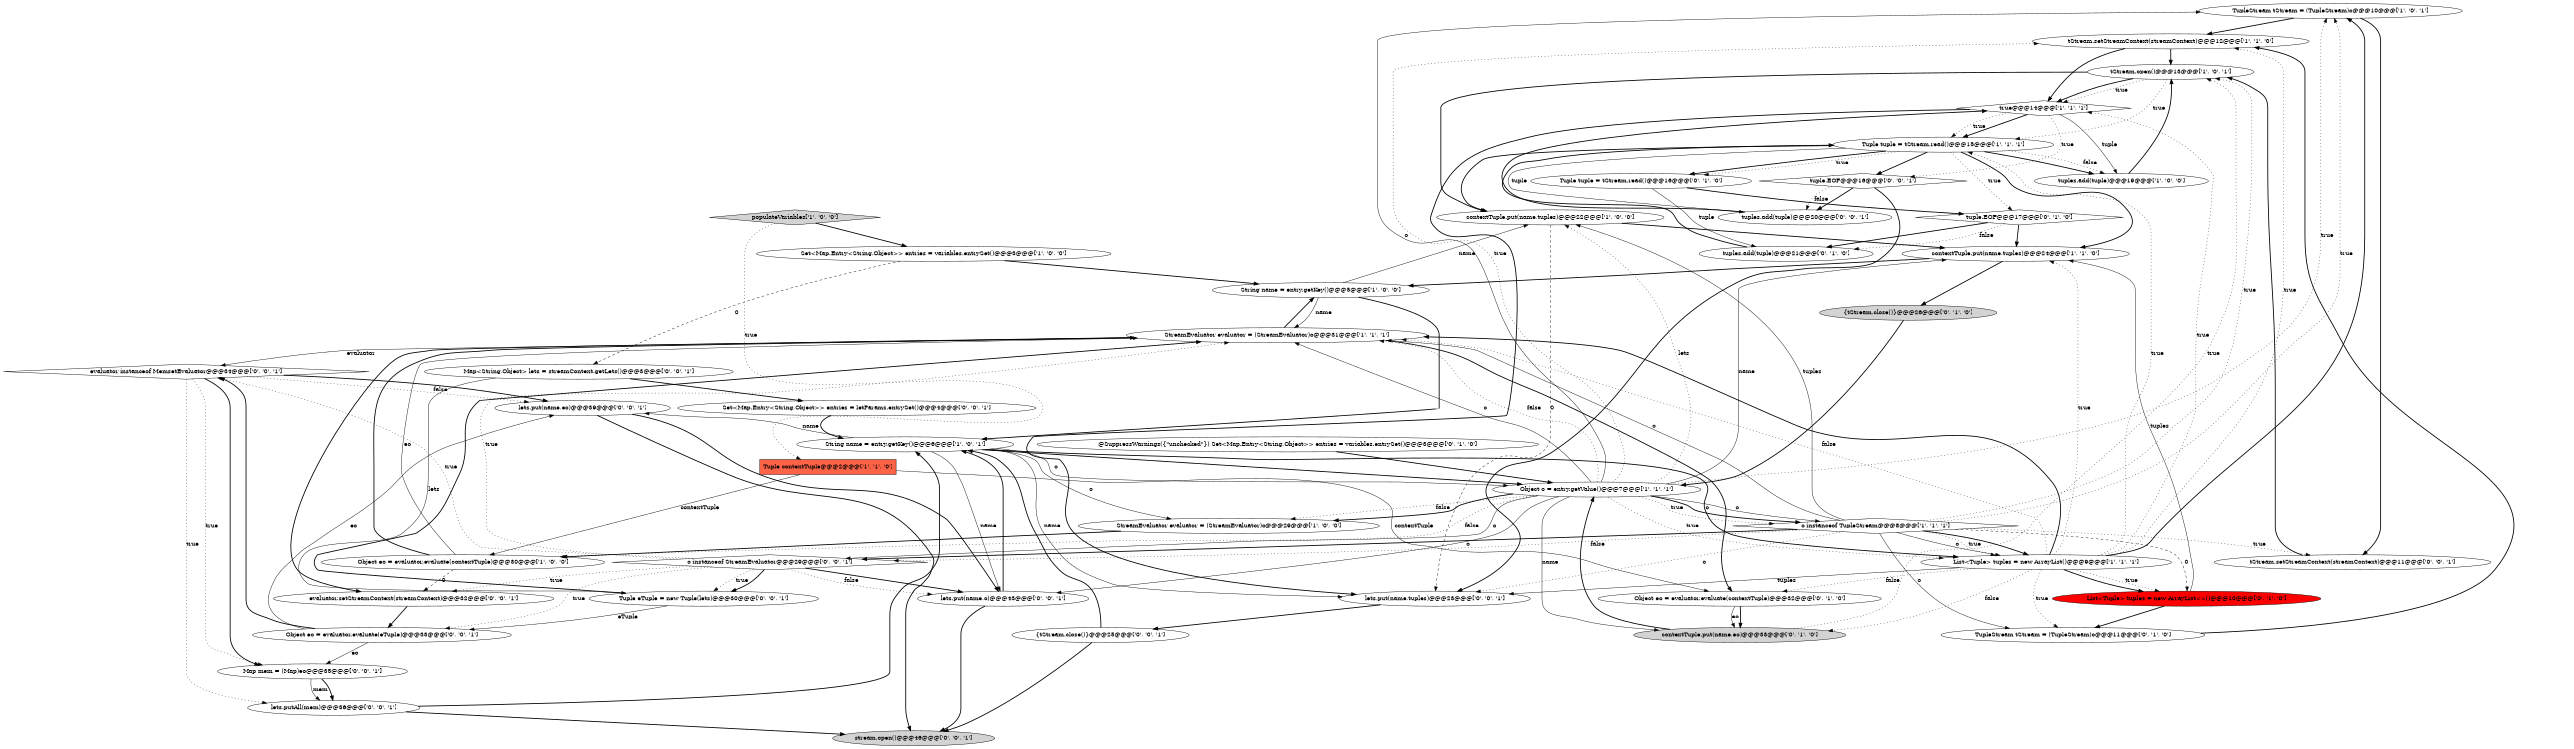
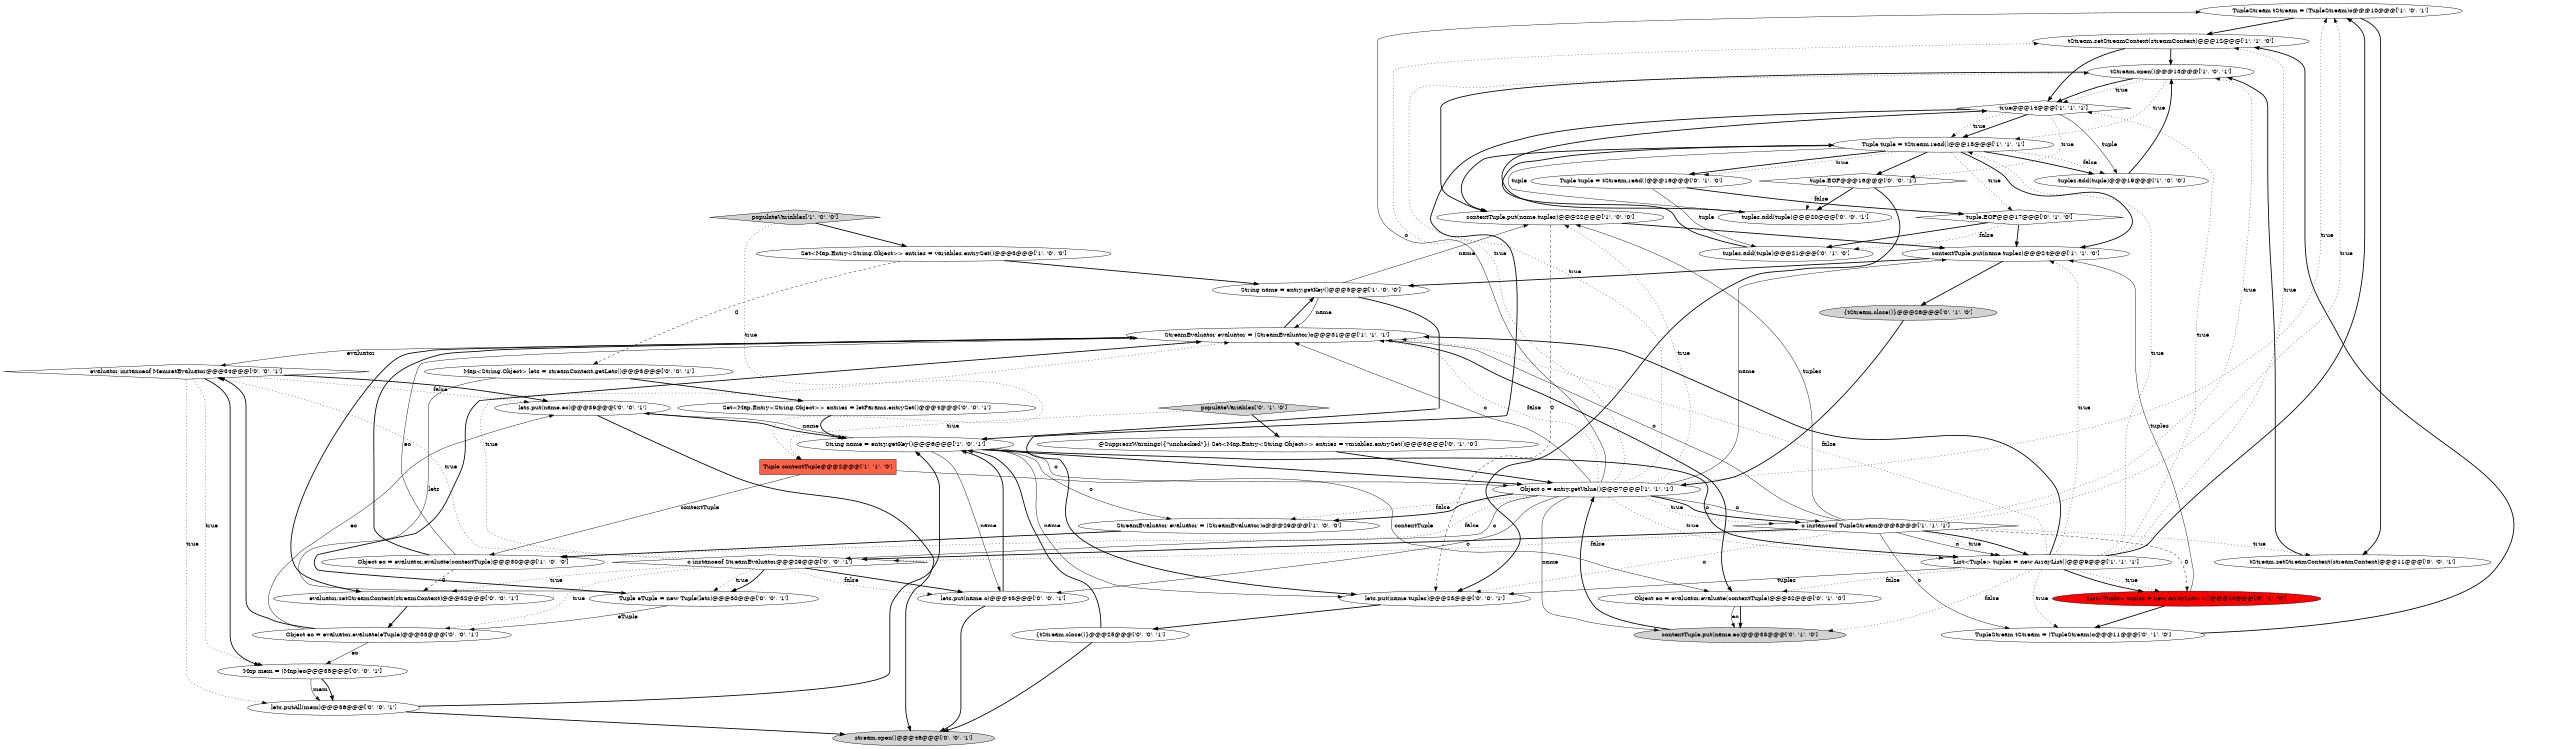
edge "Object o = entry.getValue()@@@7@@@['1', '1', '1']" -> "contextTuple.put(name,tuples)@@@22@@@['1', '0', '0']": label "lets" -> "true"
node "populateVariables['0', '1', '0']": added
edge "contextTuple.put(name,eo)@@@33@@@['0', '1', '0']" -> "tStream.open()@@@13@@@['1', '0', '1']": now "Object o = entry.getValue()@@@7@@@['1', '1', '1']" -> "tStream.open()@@@13@@@['1', '0', '1']"
edge "lets.put(name,eo)@@@39@@@['0', '0', '1']" -> "lets.put(name,o)@@@43@@@['0', '0', '1']": now "lets.put(name,eo)@@@39@@@['0', '0', '1']" -> "String name = entry.getKey()@@@6@@@['1', '0', '1']"
